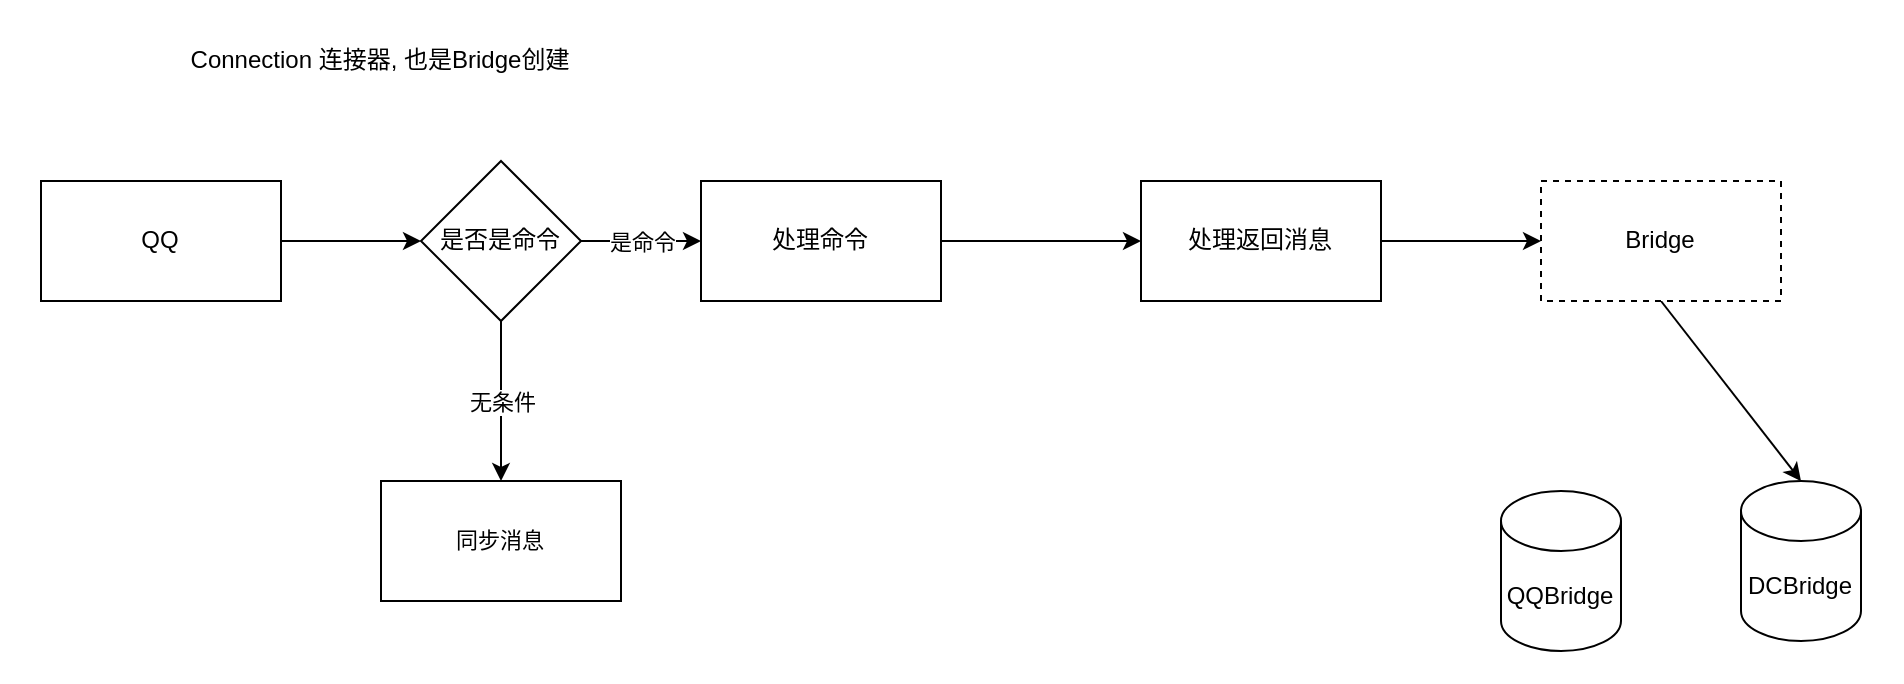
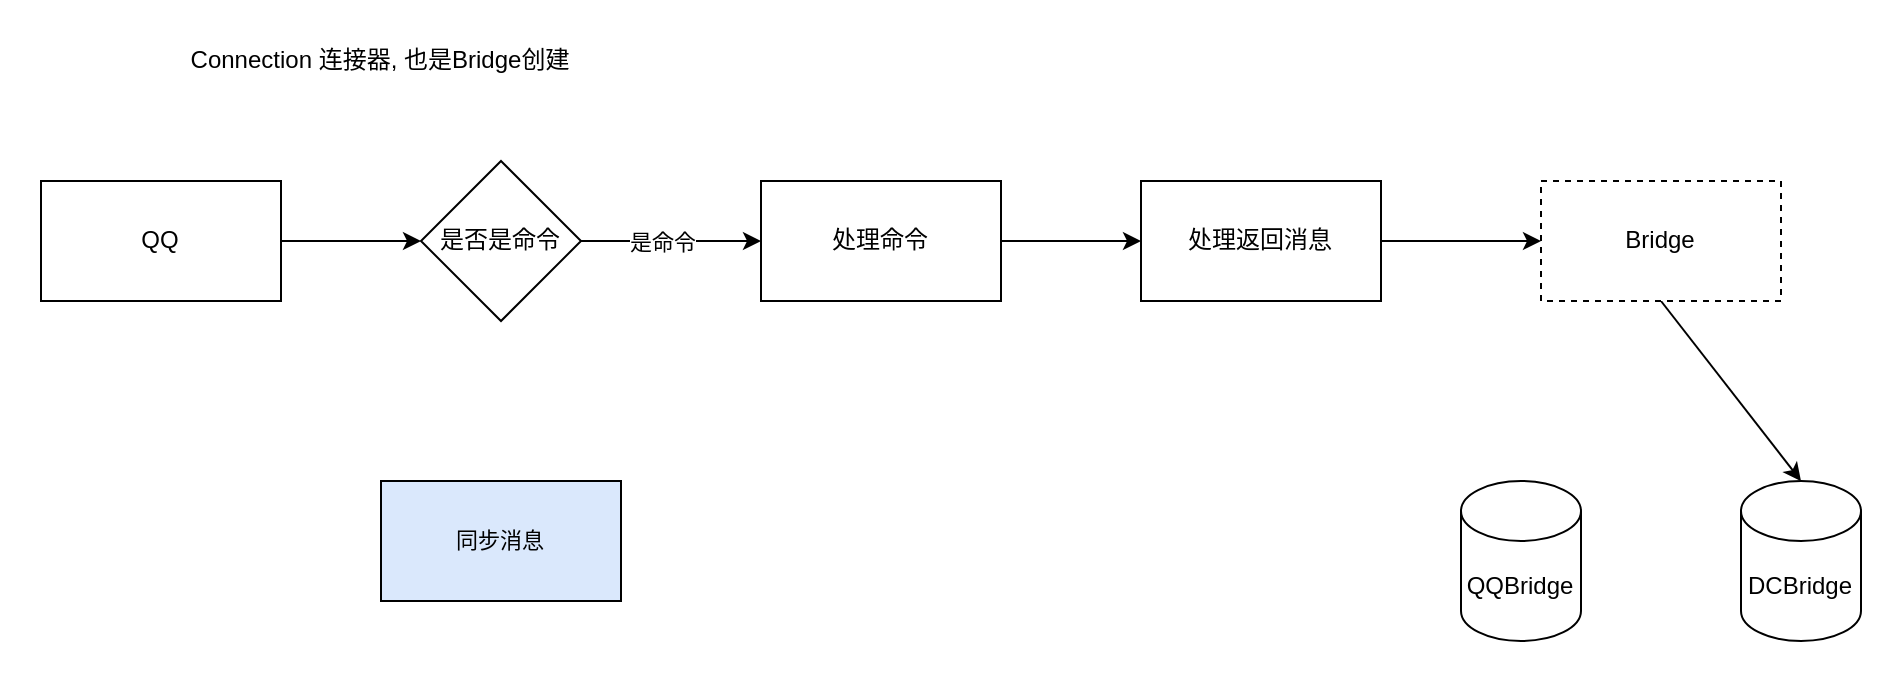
node "处理命令": moved (821, 241) -> (881, 241)
edge "是否是命令" -> "同步消息": removed, label "无条件"
node "同步消息": fillcolor #ffffff -> #dae8fc
node "QQBridge": moved (1561, 571) -> (1521, 561)
